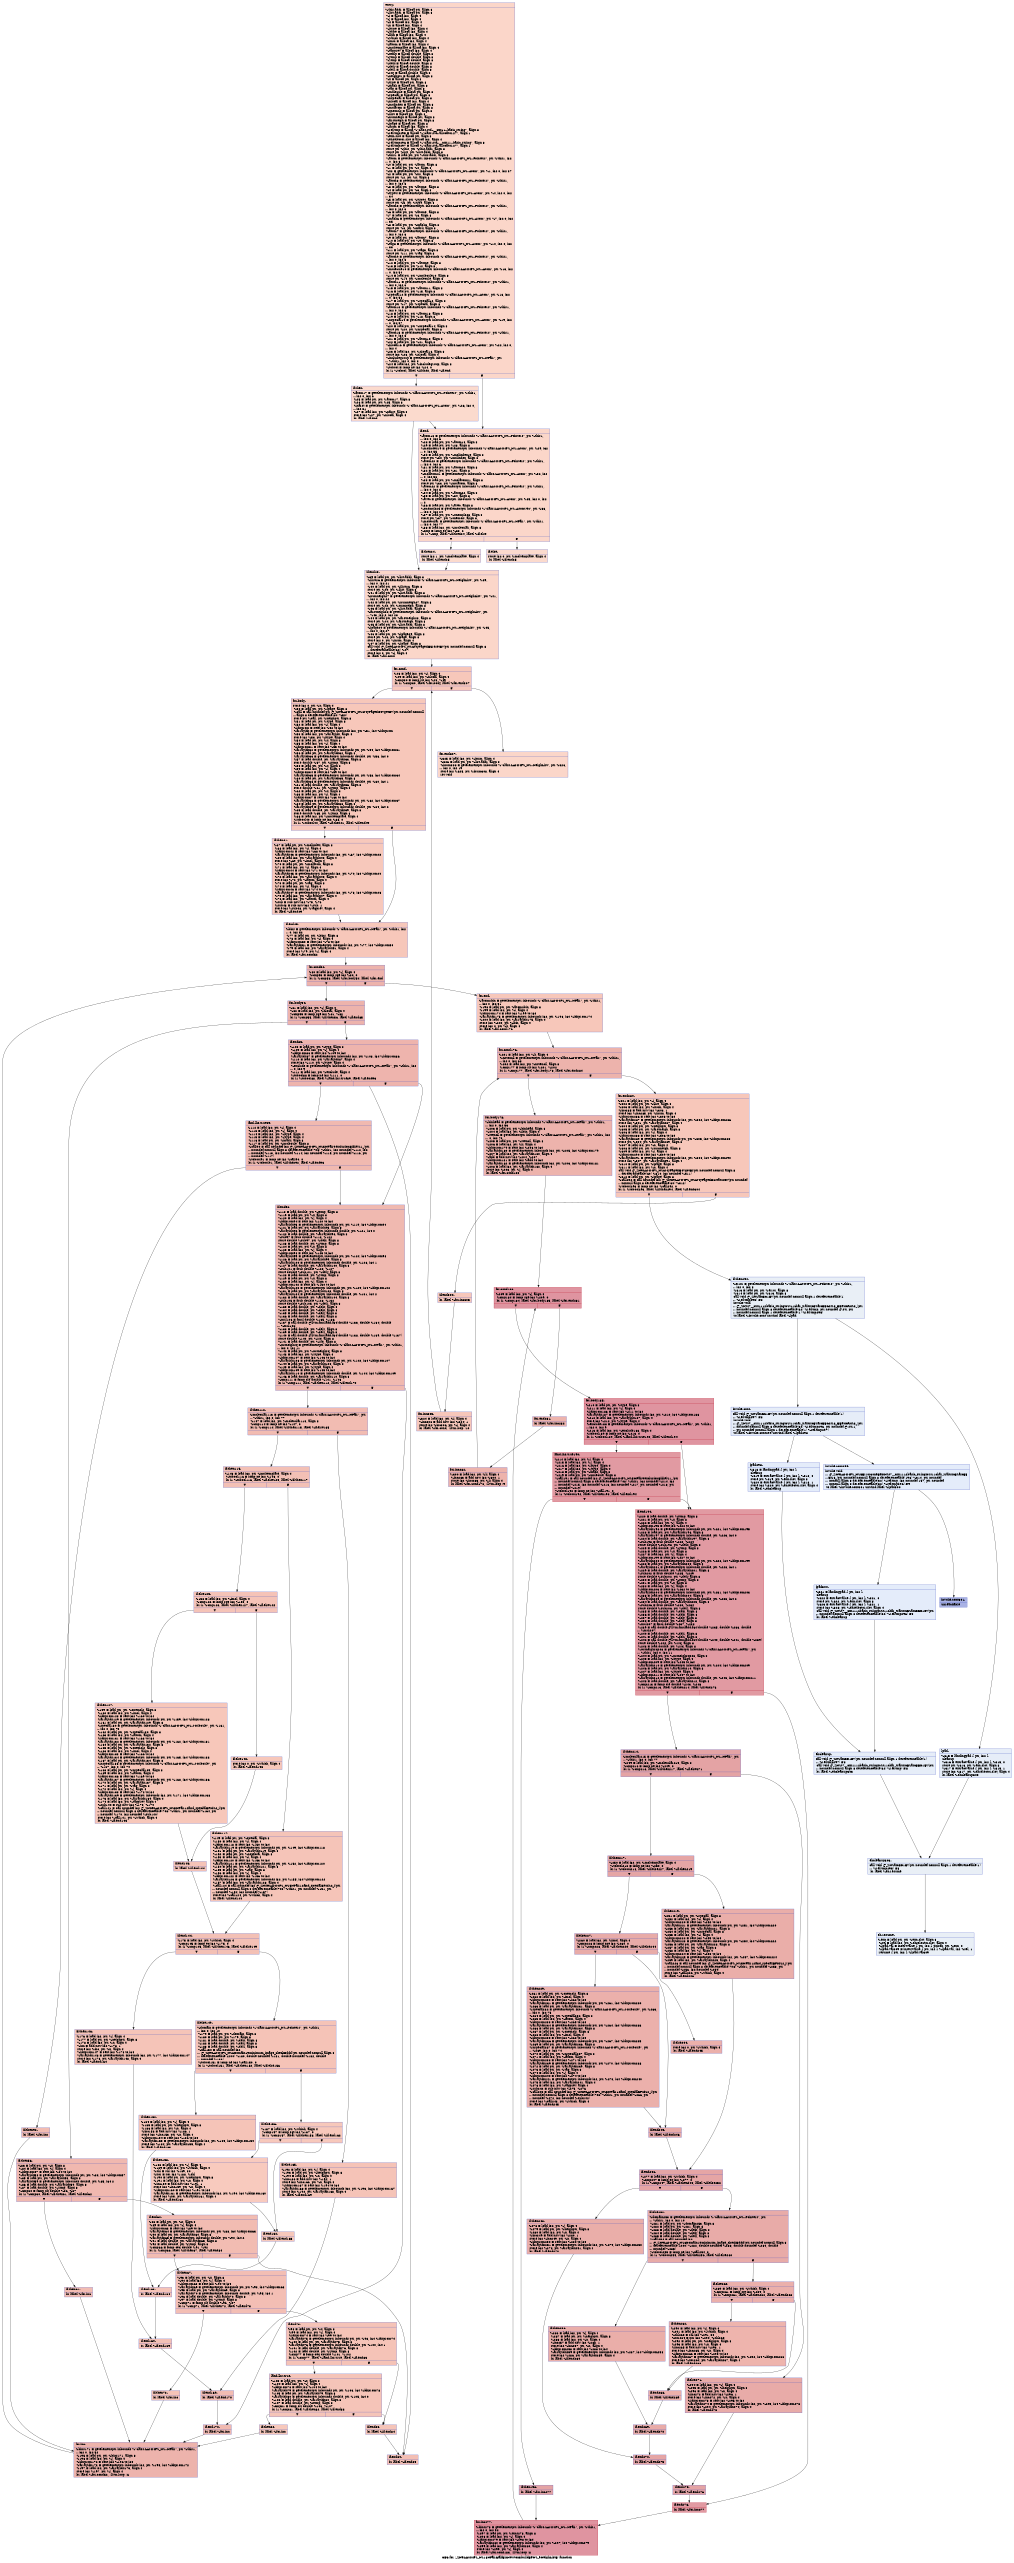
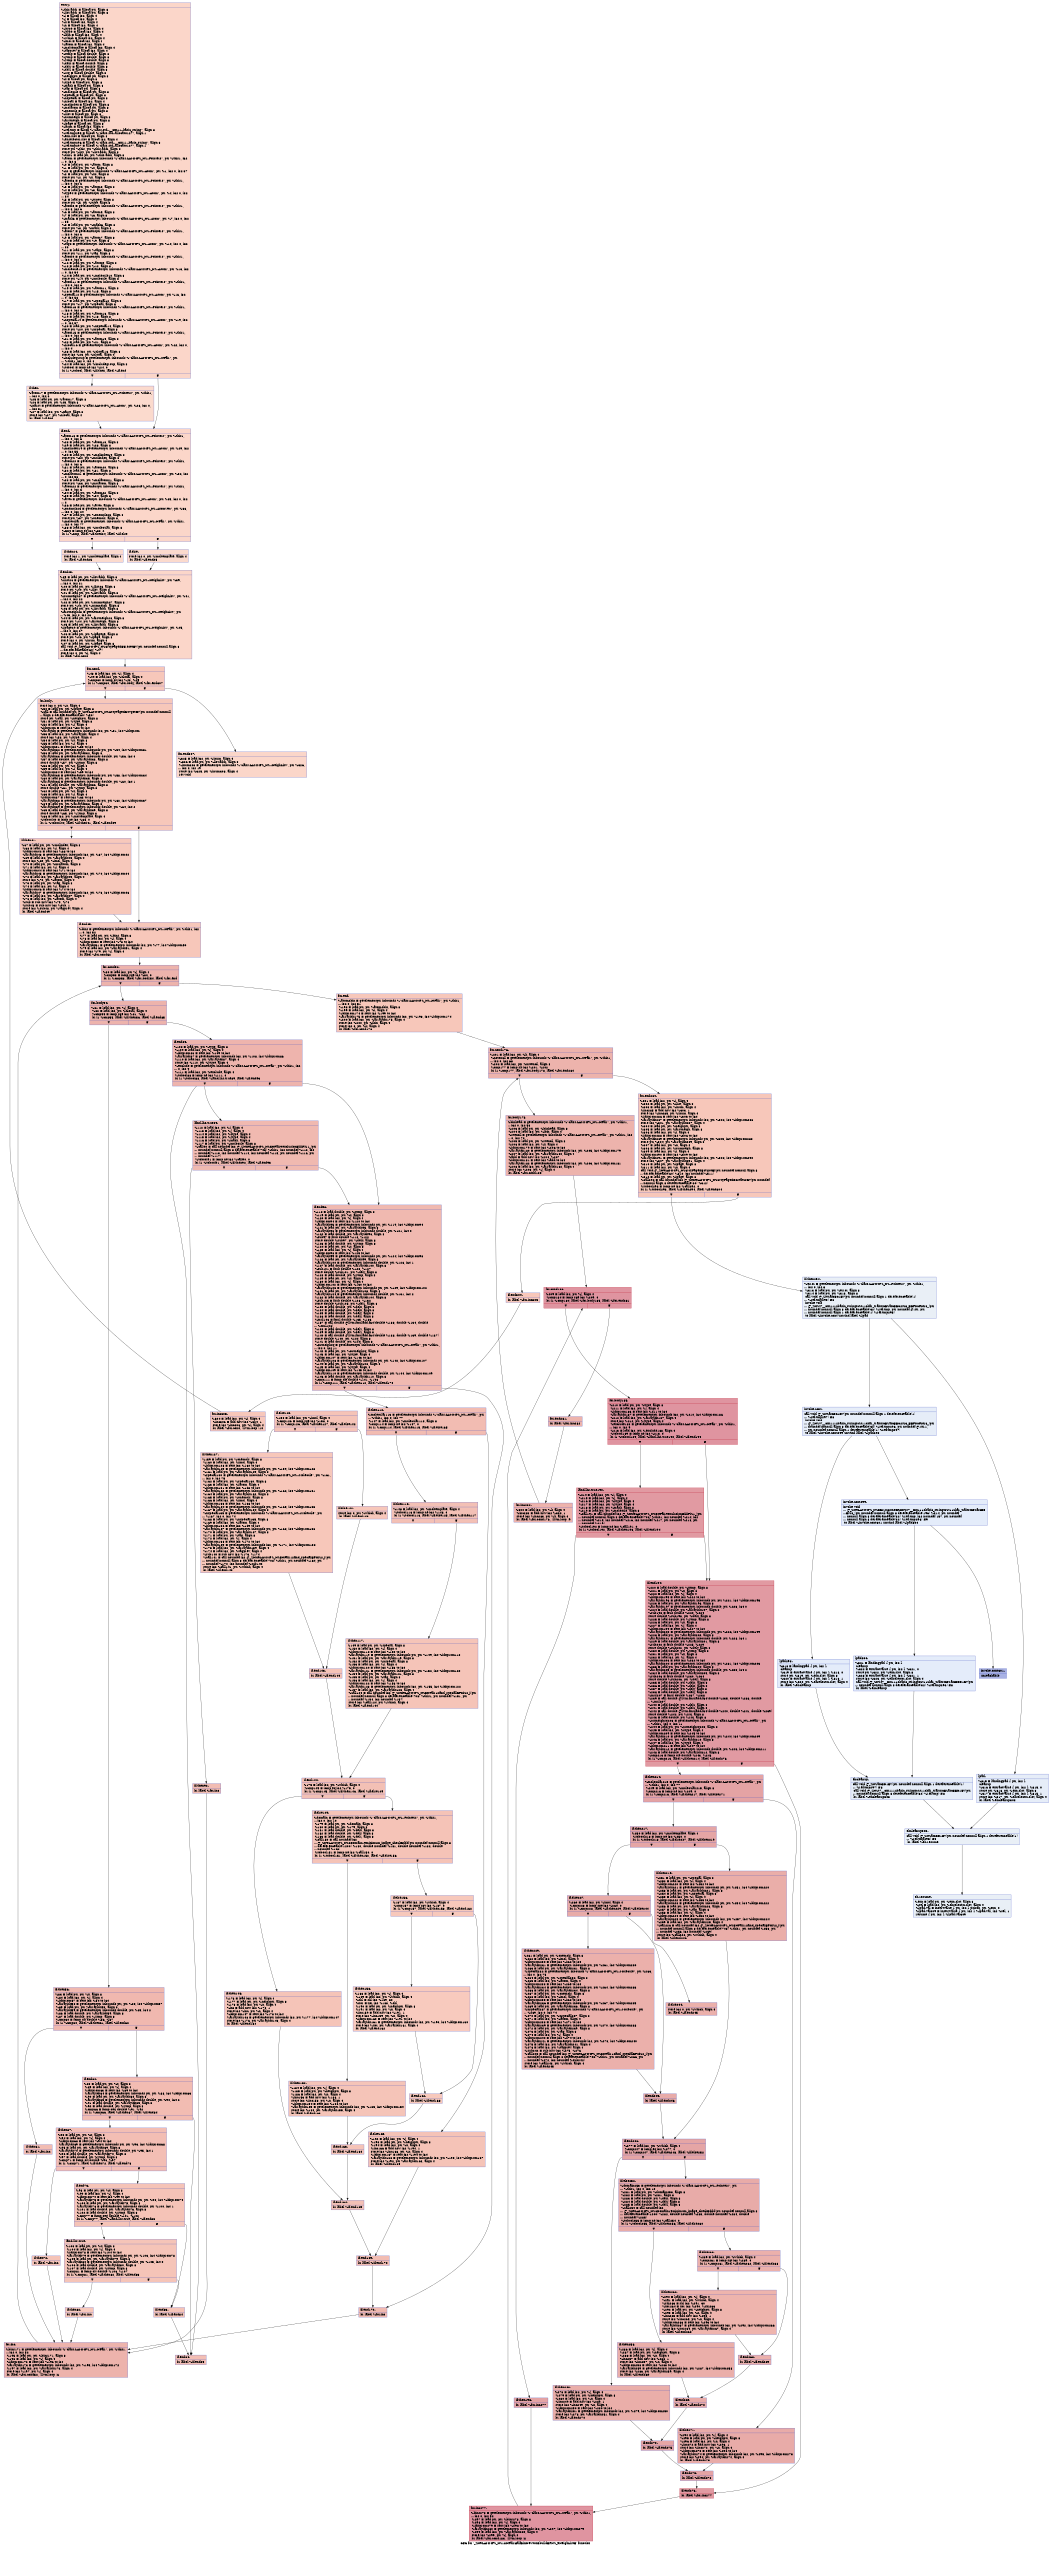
edge "if.then:" -> "if.end25:": now "if.else:" -> "if.end25:"
edge "if.then115:" -> "if.else125:": removed
